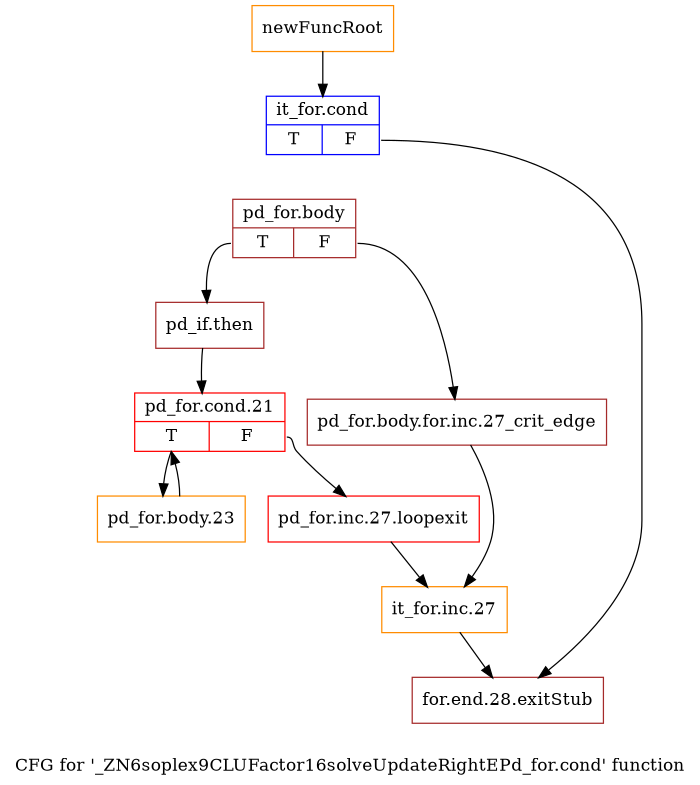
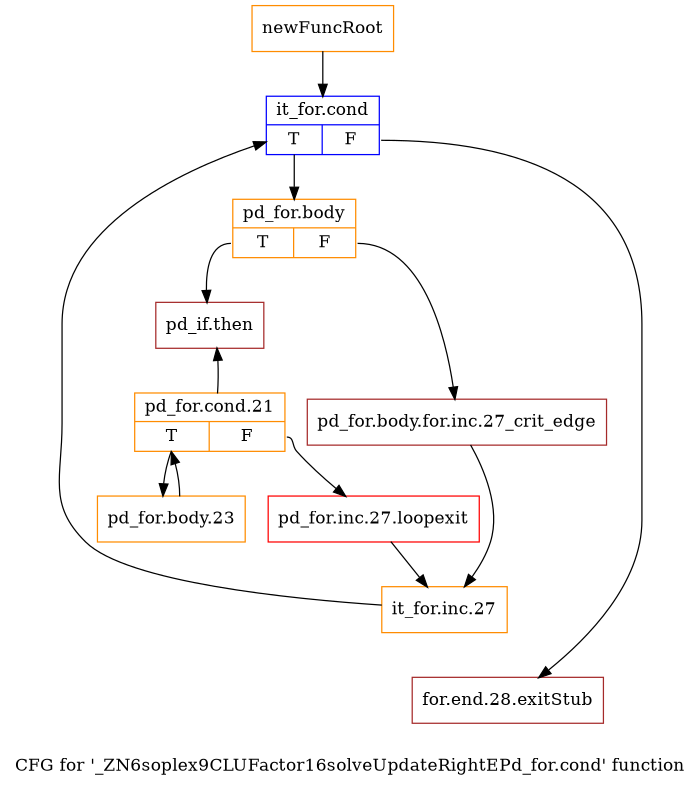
edge "it_for.cond" -> "pd_for.body": added
node "pd_for.body": color brown -> darkorange
edge "pd_if.then" -> "pd_for.cond.21": reversed
node "pd_for.cond.21": color red -> darkorange
edge "it_for.inc.27" -> "for.end.28.exitStub": now "it_for.inc.27" -> "it_for.cond"
